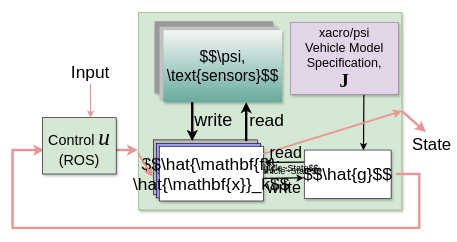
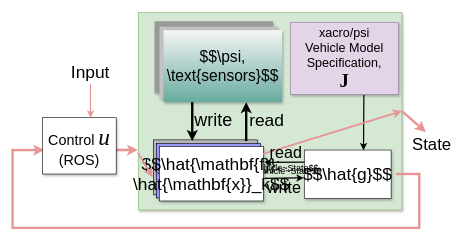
node "Control u (ROS)": fillcolor #d5e8d4 -> #ffffff
